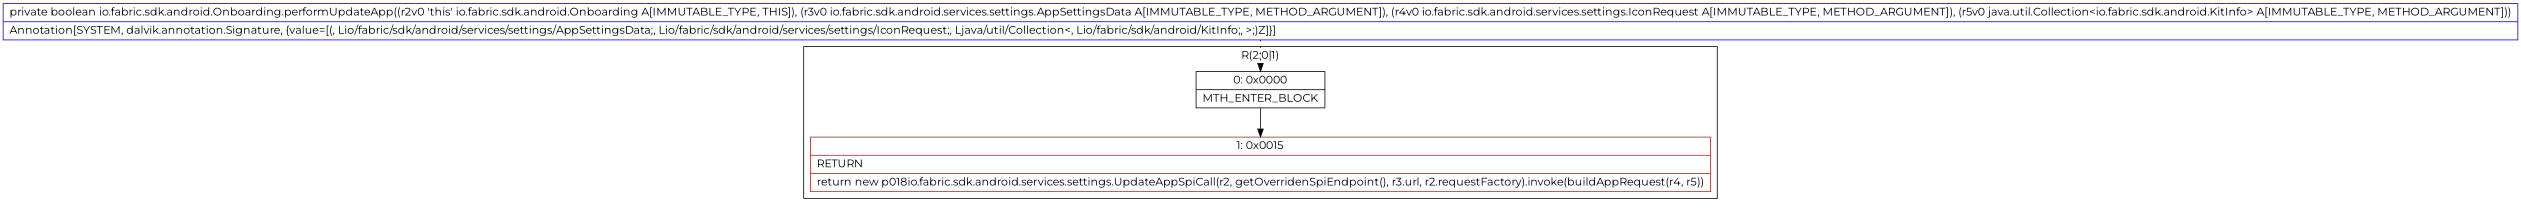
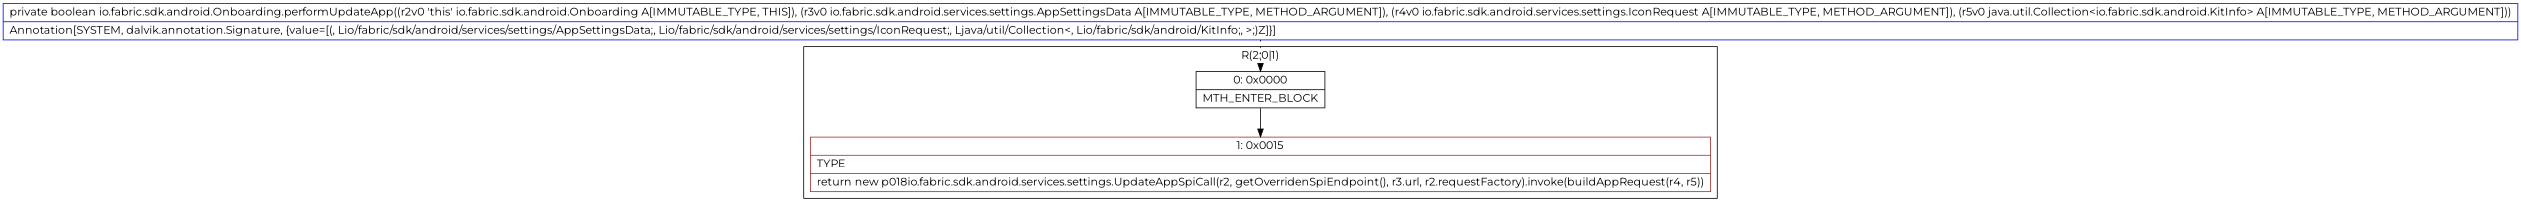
node "1: 0x0015": text "RETURN" -> "TYPE"
